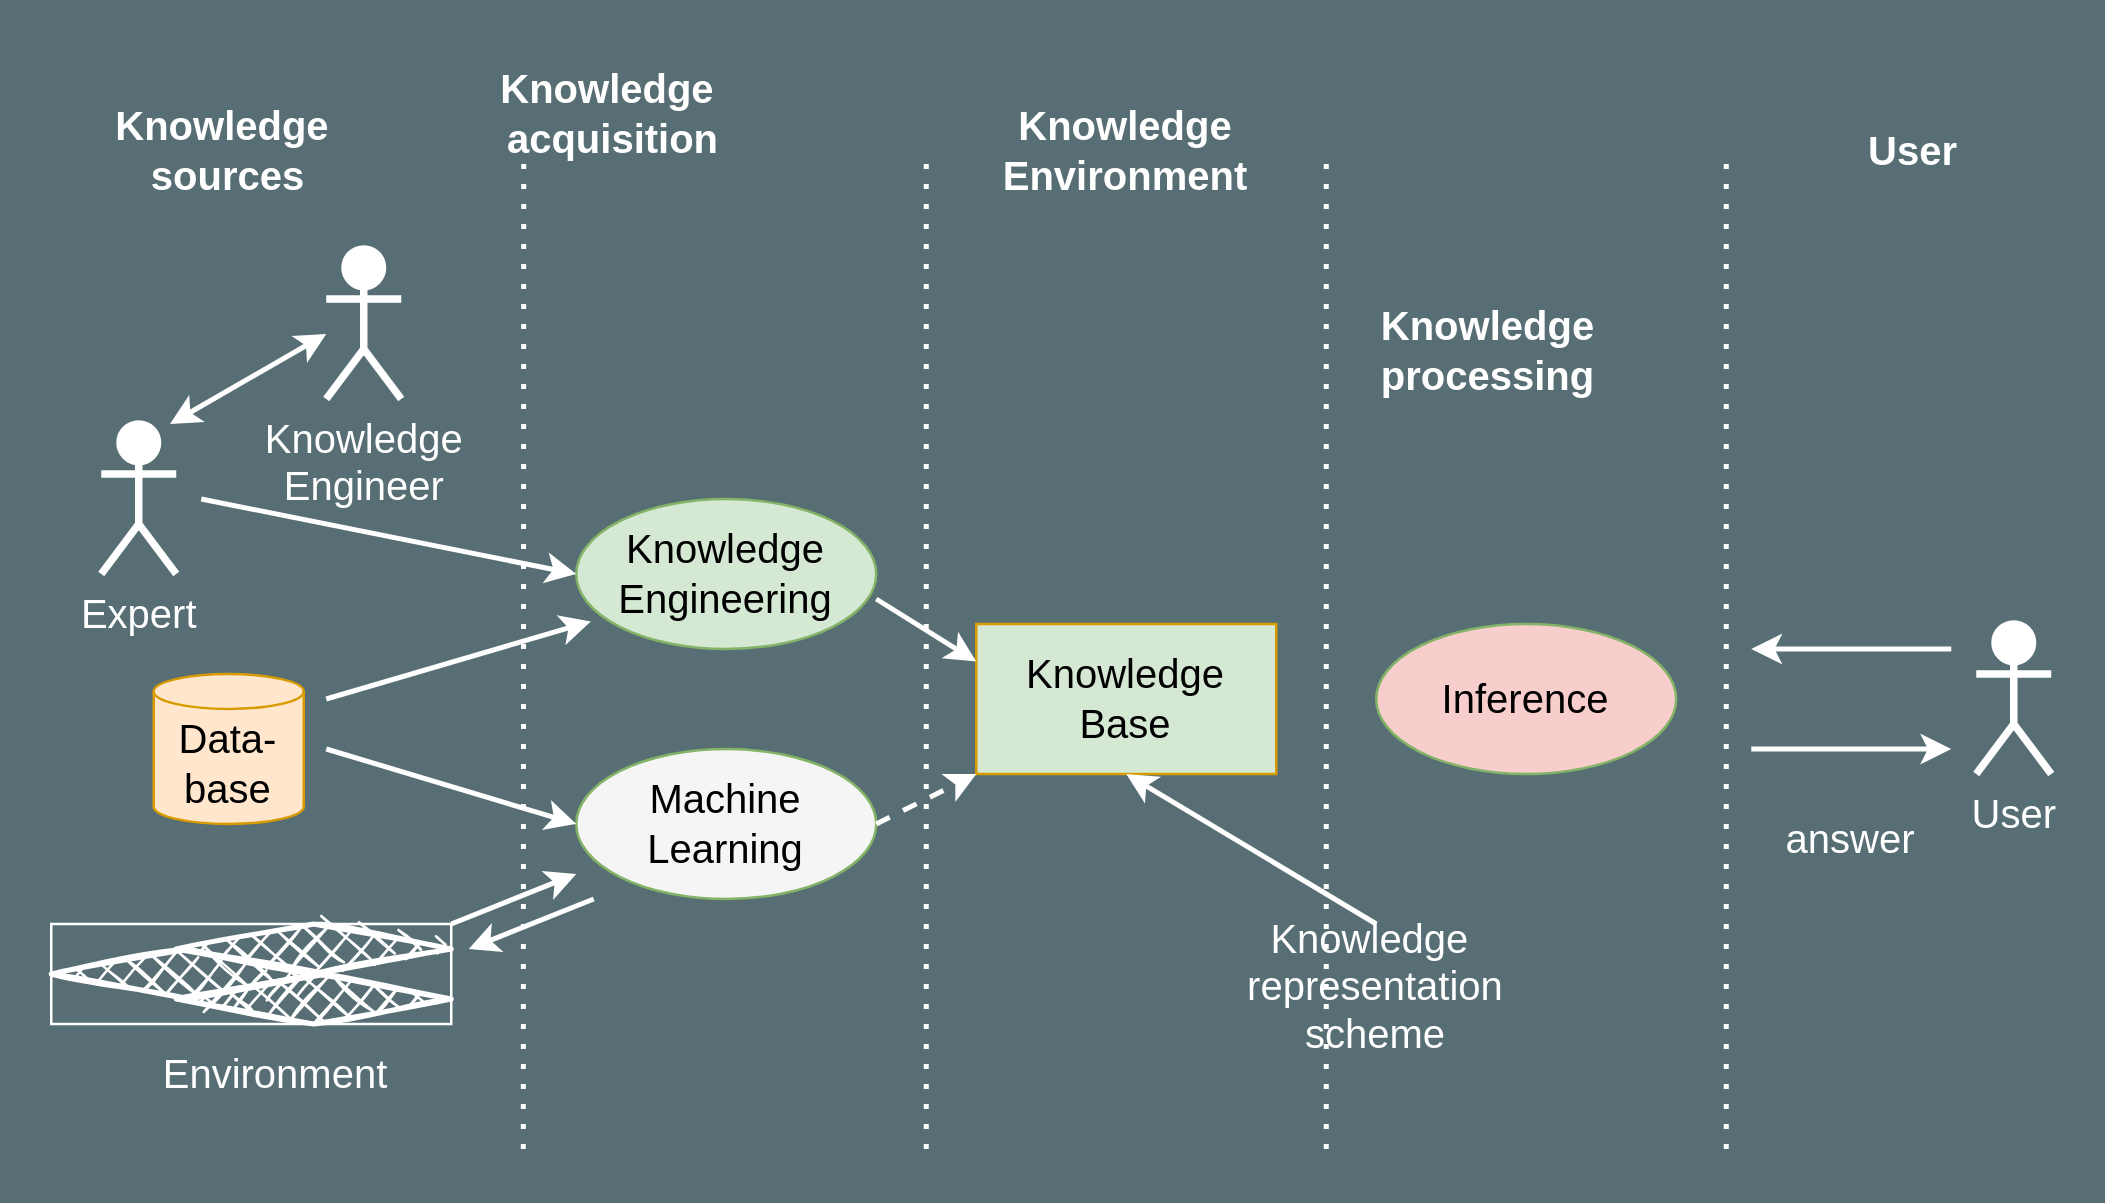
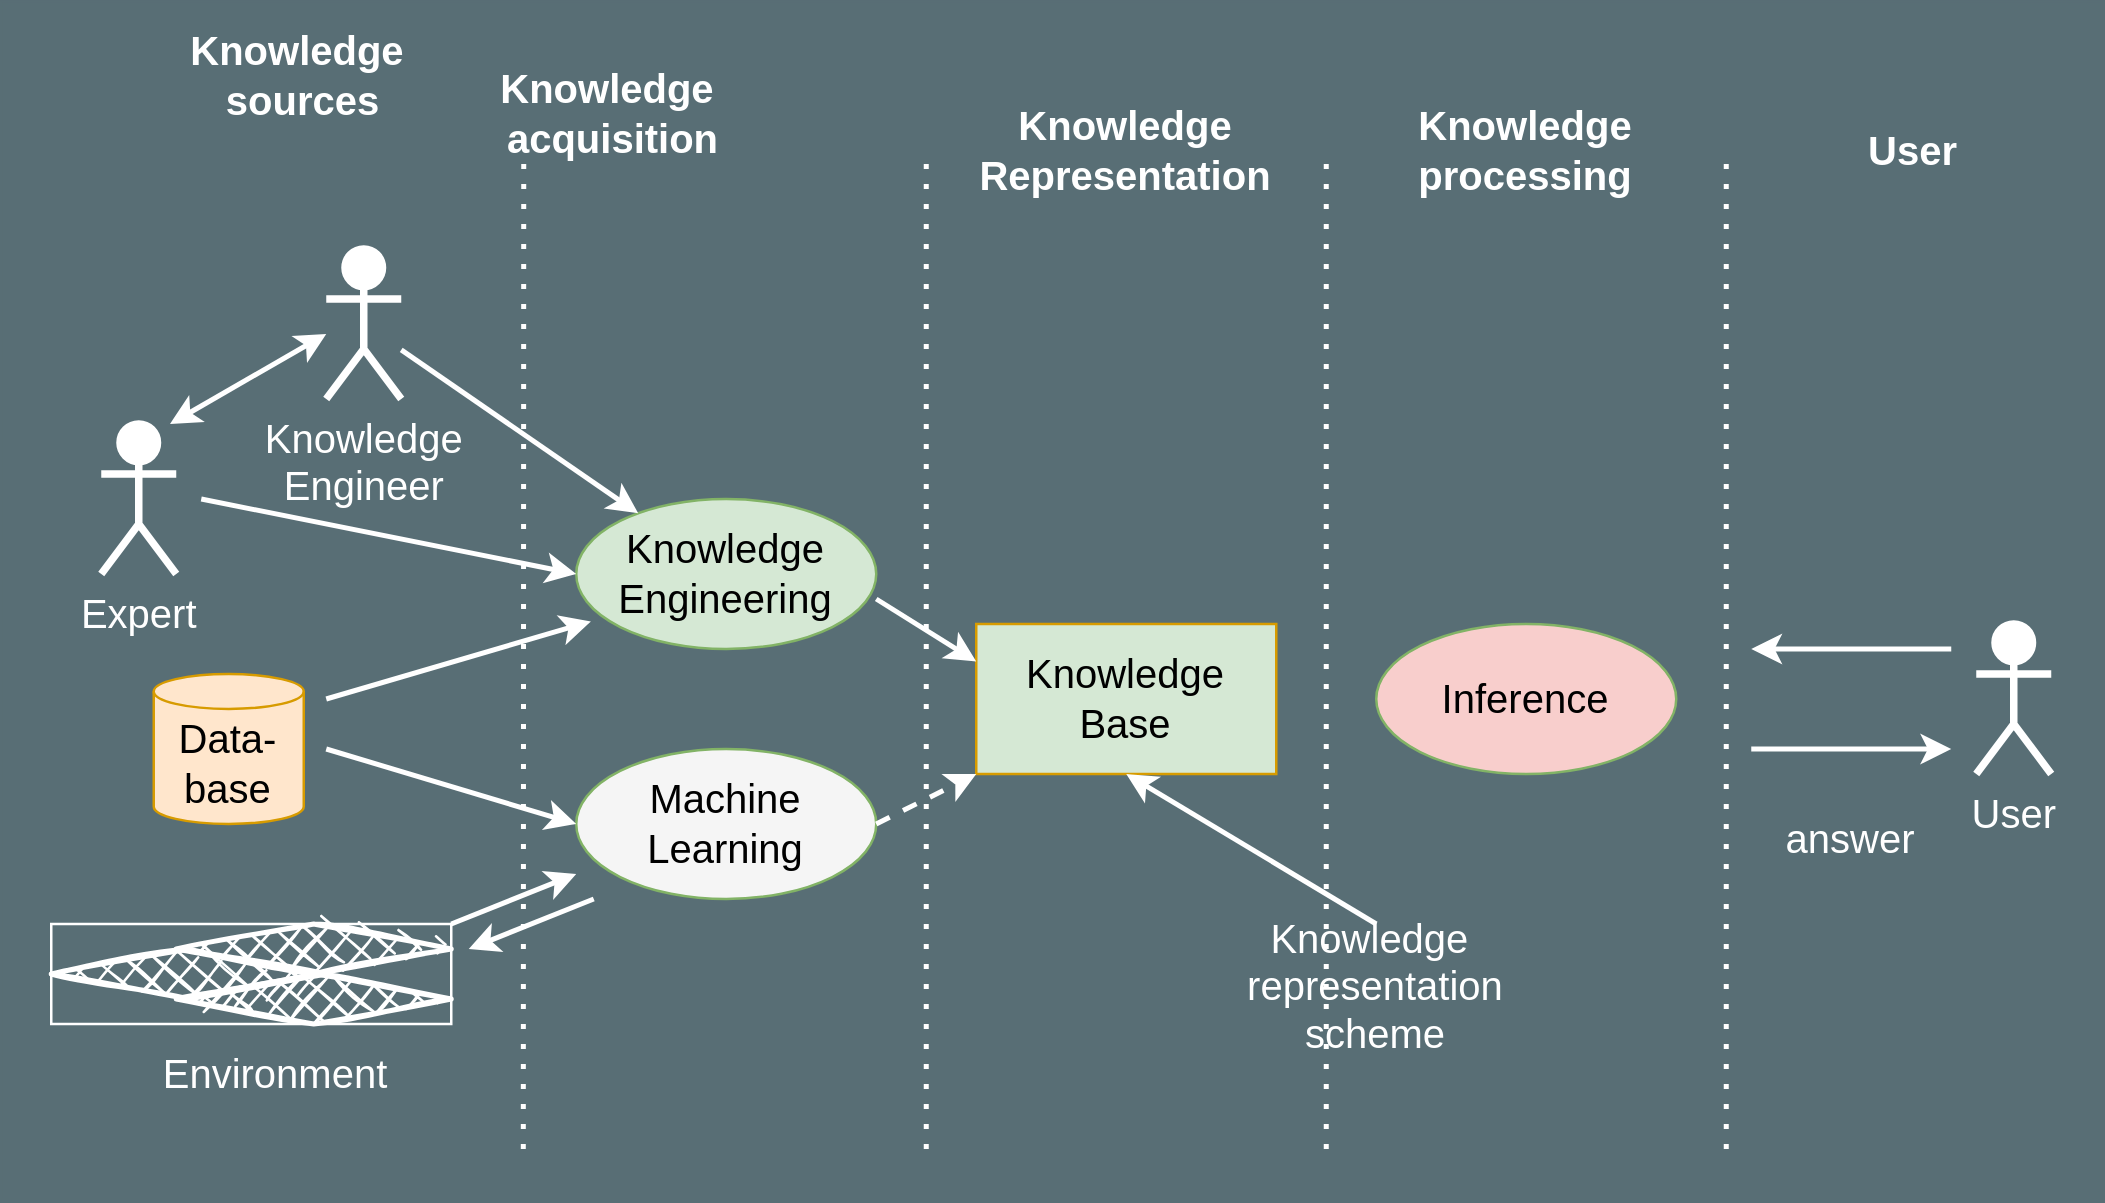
node "Knowledge sources": moved (229, 151) -> (304, 76)
node "Knowledge Environment": label "Knowledge Environment" -> "Knowledge Representation"
node "Knowledgeprocessing": moved (1489, 351) -> (1526, 151)
edge "Knowledge Engineer" -> "Knowledge Engineering": added
